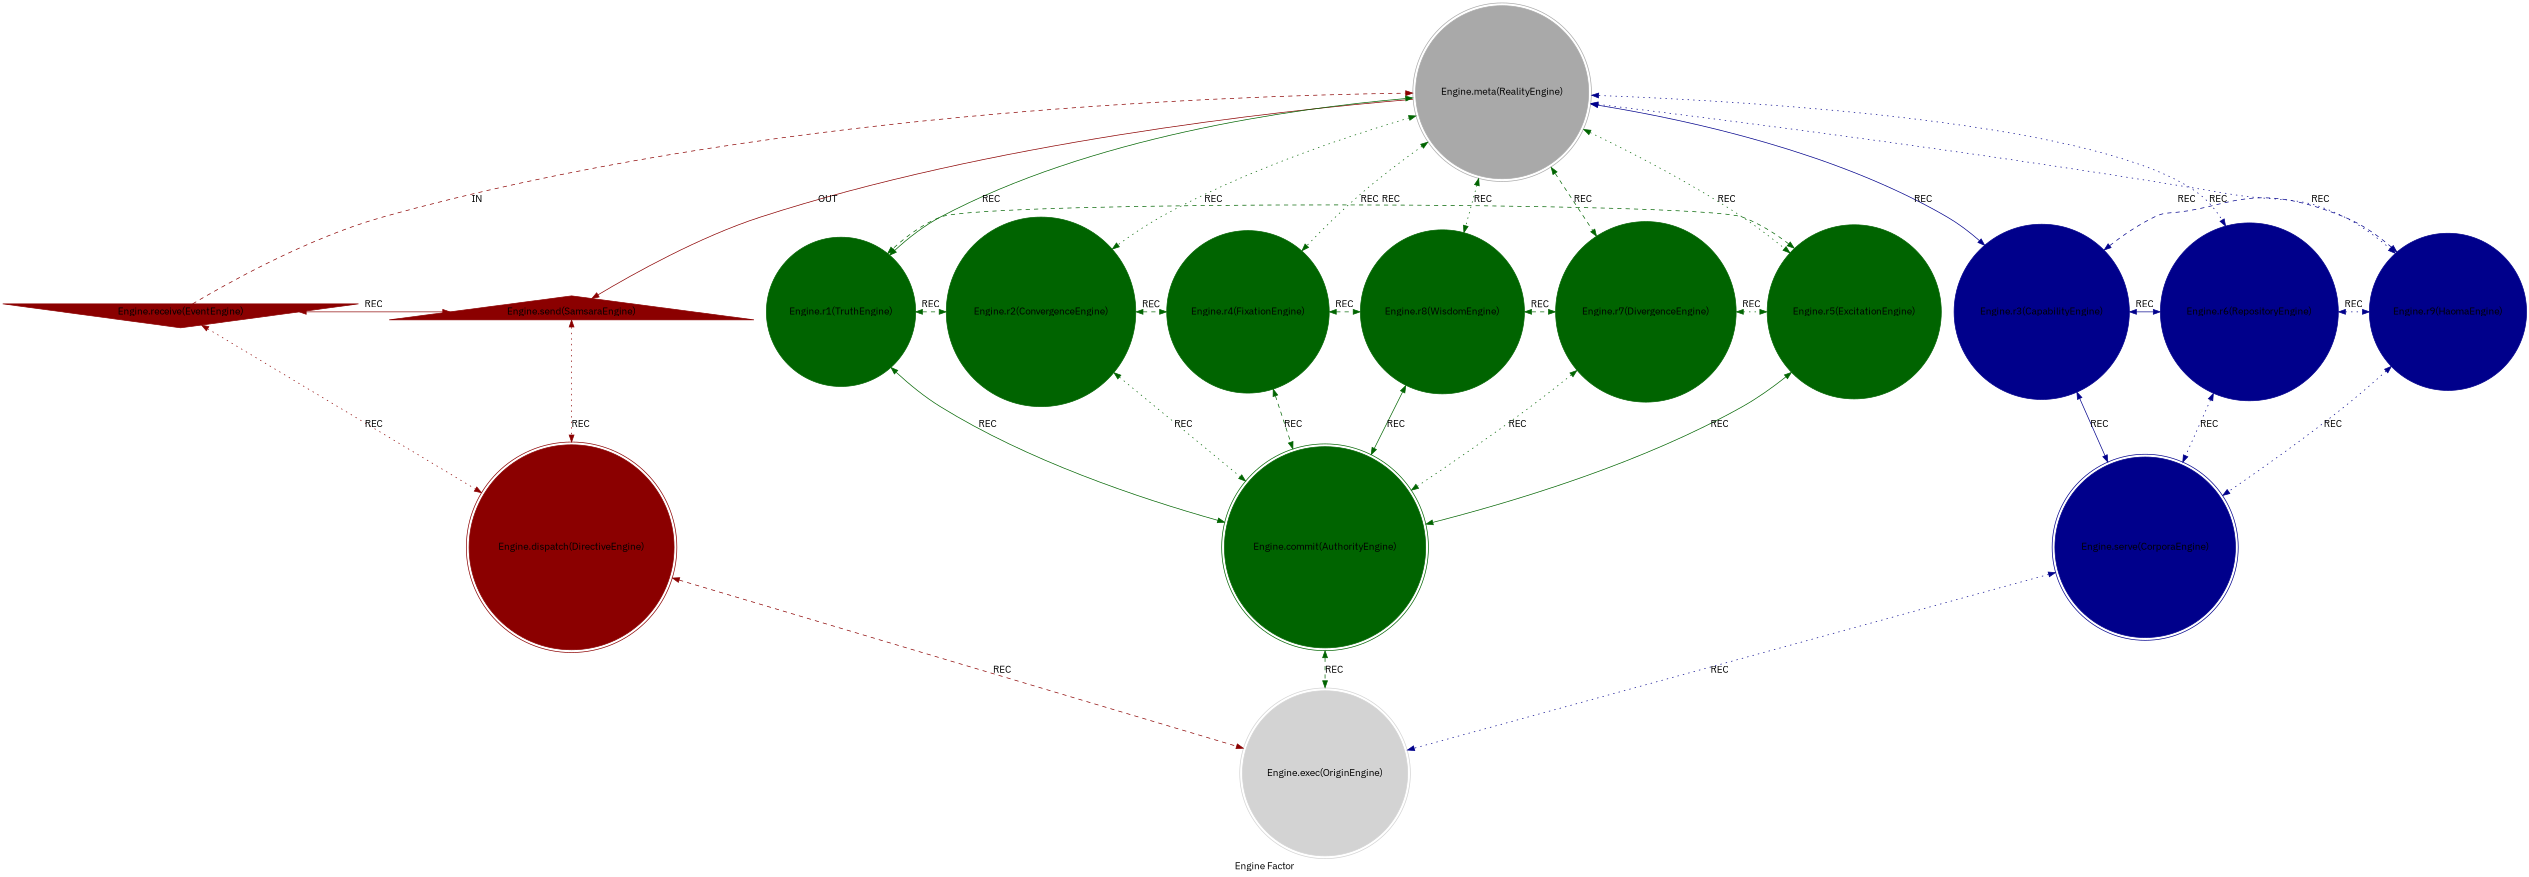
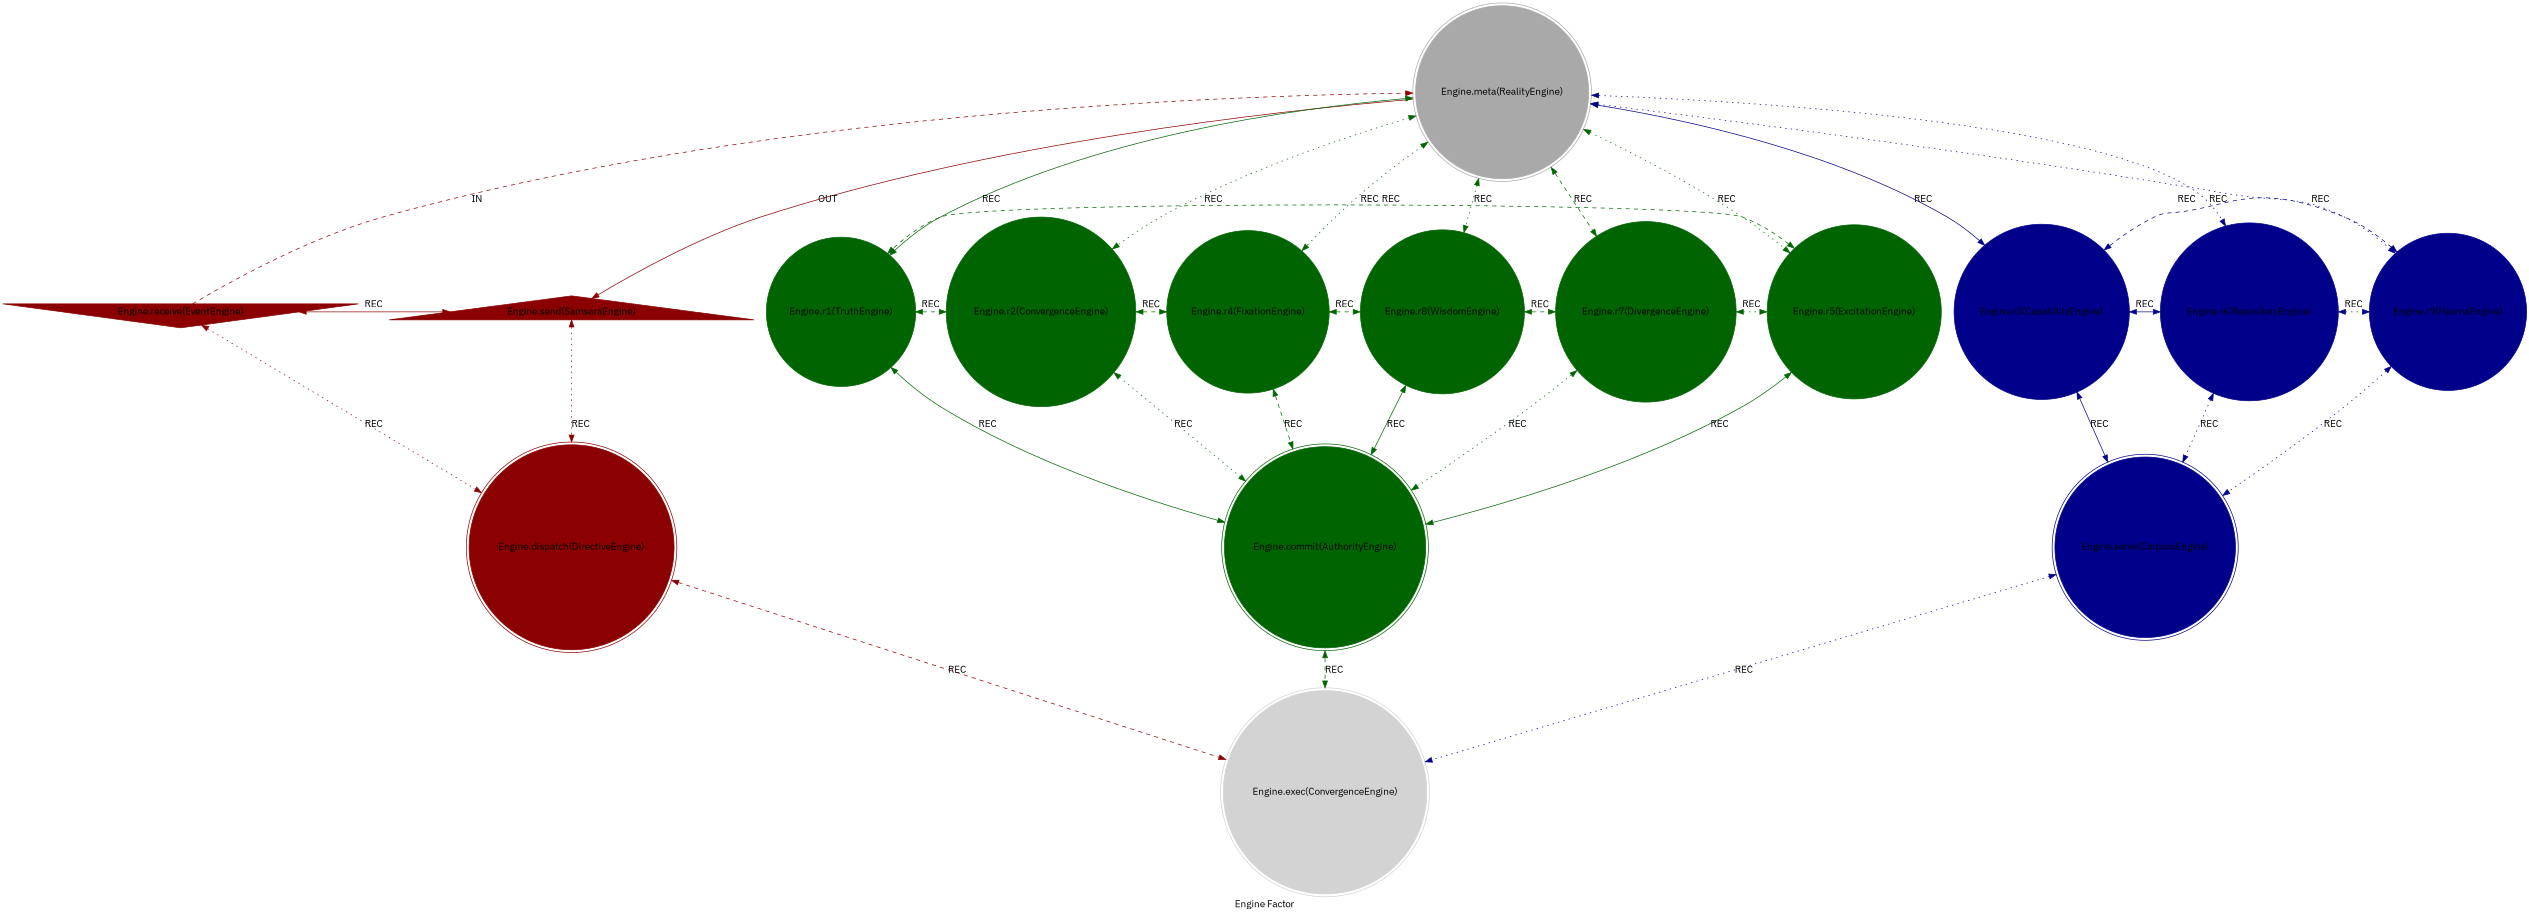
node "Engine.exec(OriginEngine)": label "Engine.exec(OriginEngine)" -> "Engine.exec(ConvergenceEngine)"
